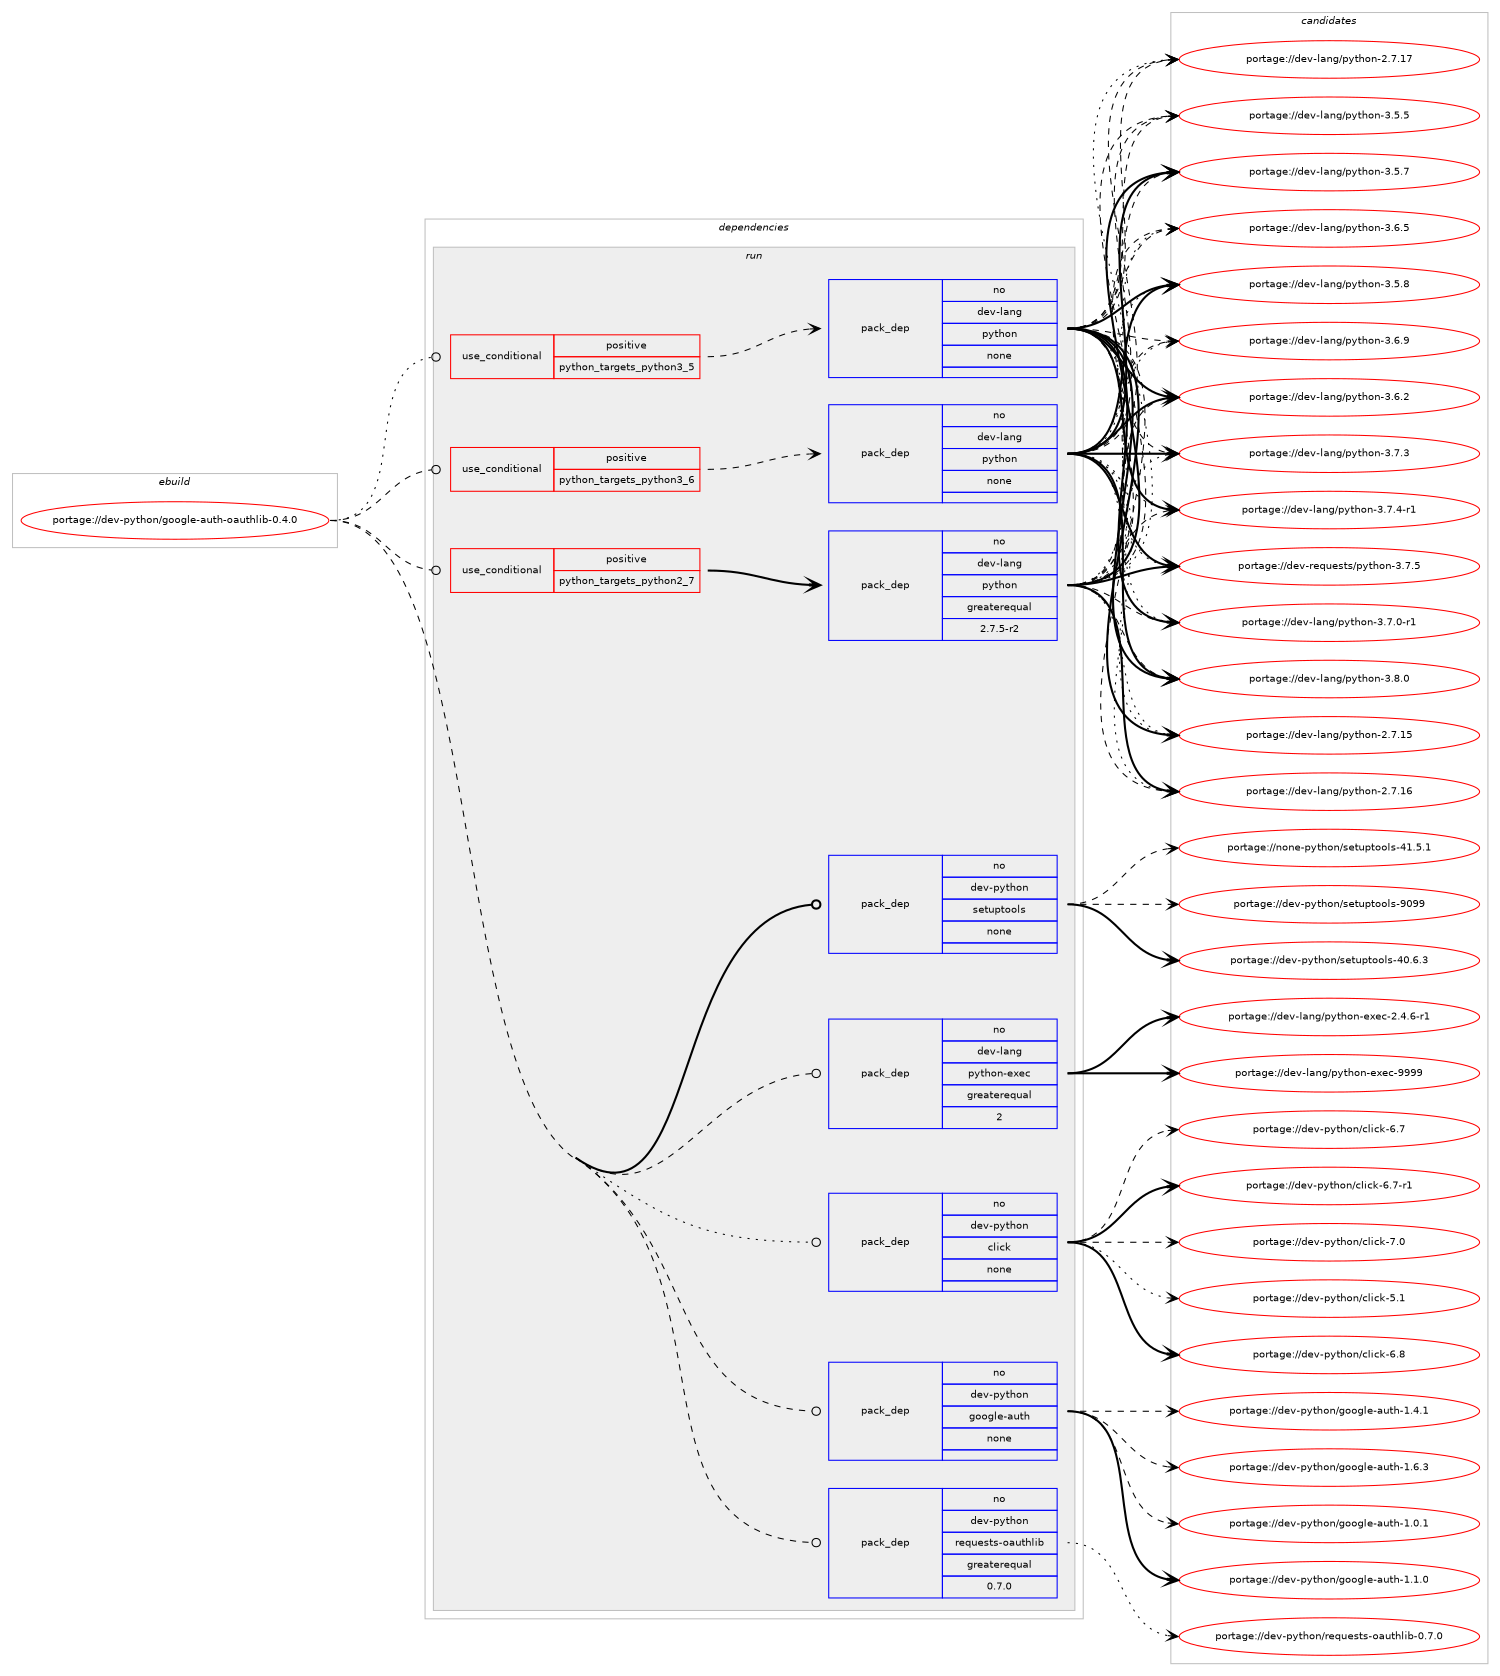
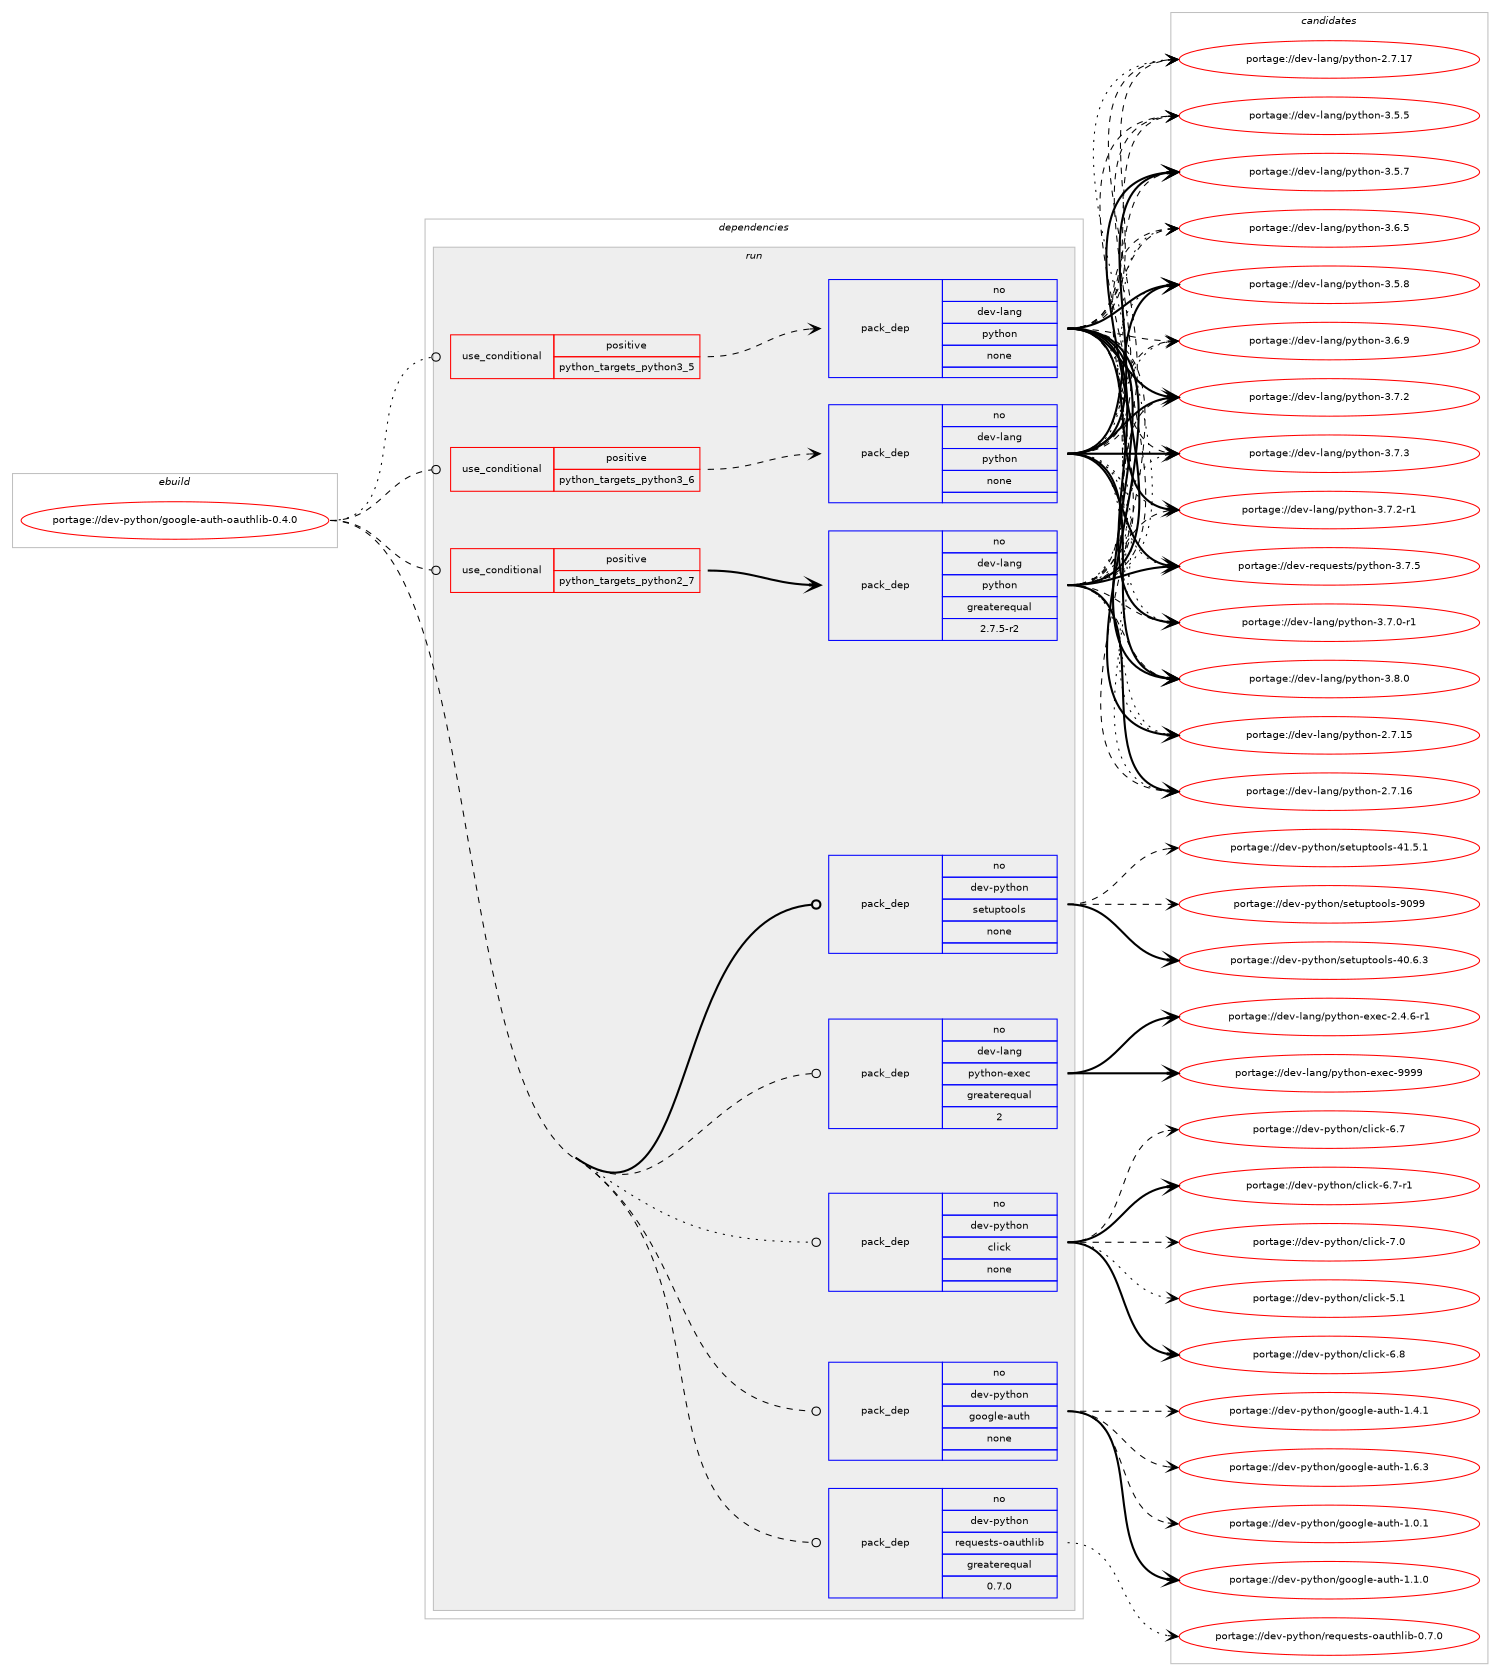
node "portage://dev-lang/python-3.6.2": label "portage://dev-lang/python-3.6.2" -> "portage://dev-lang/python-3.7.2"
node "portage://dev-lang/python-3.7.4-r1": label "portage://dev-lang/python-3.7.4-r1" -> "portage://dev-lang/python-3.7.2-r1"
node "portage://none-python/setuptools-41.5.1": label "portage://none-python/setuptools-41.5.1" -> "portage://dev-python/setuptools-41.5.1"
